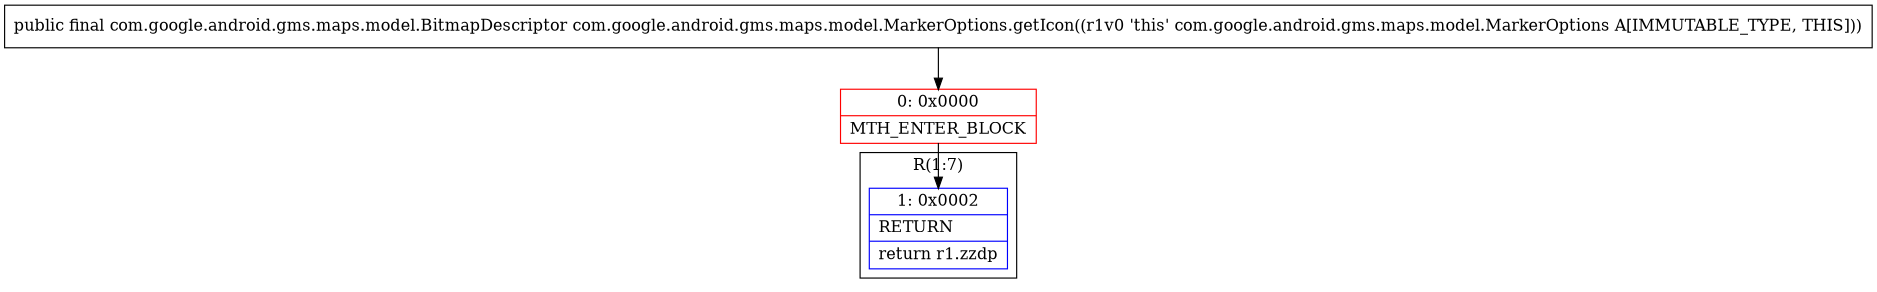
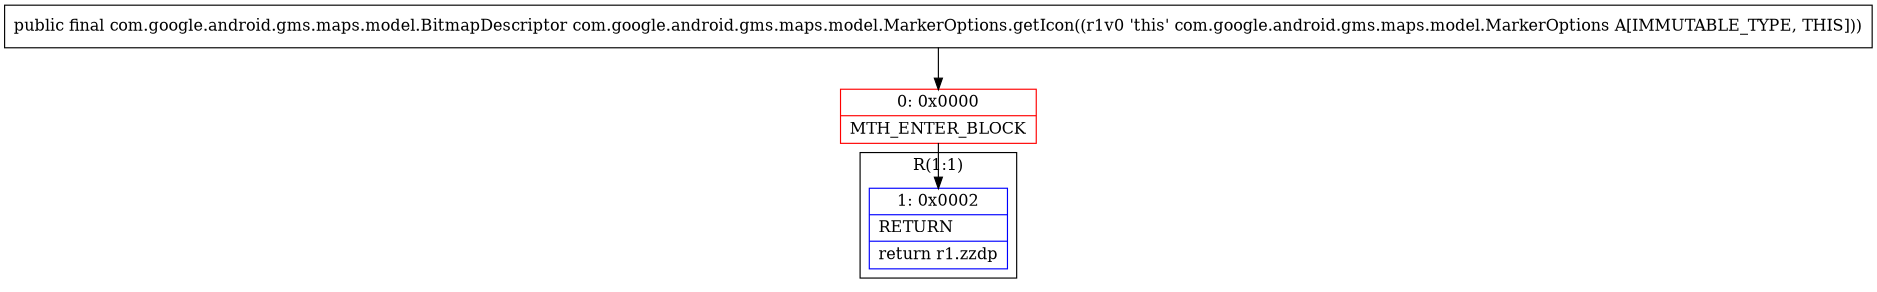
cluster "R(1:7)": label "R(1:7)" -> "R(1:1)"
